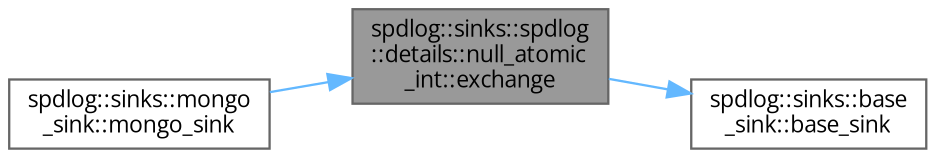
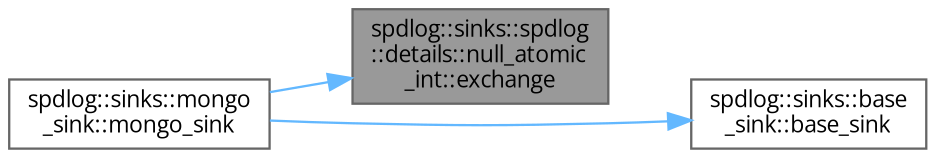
edge "spdlog::sinks::spdlog ::details::null_atomic _int::exchange" -> "spdlog::sinks::base _sink::base_sink": now "spdlog::sinks::mongo _sink::mongo_sink" -> "spdlog::sinks::base _sink::base_sink"
